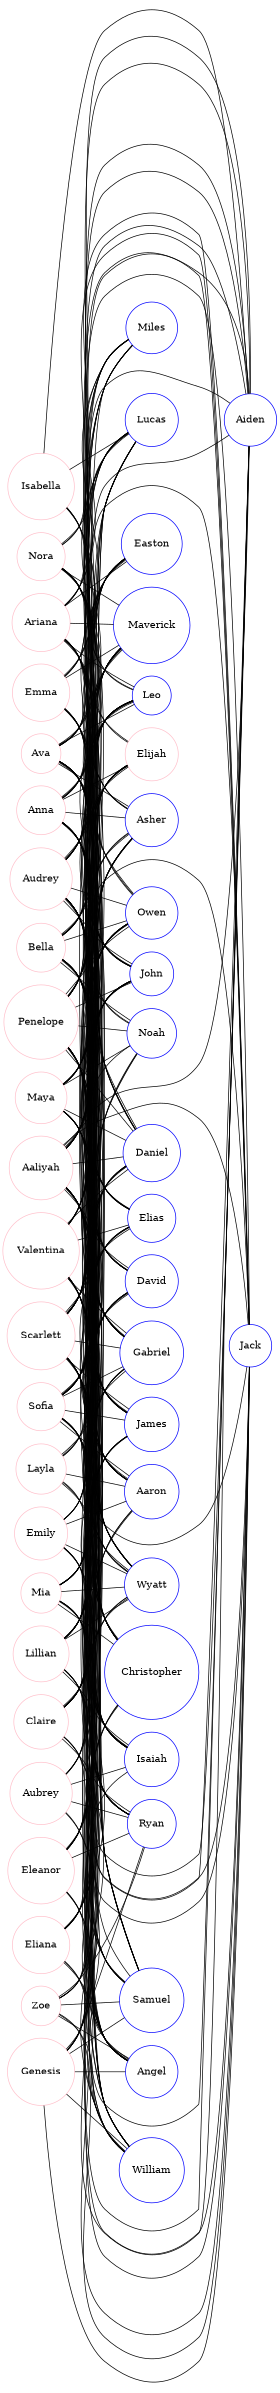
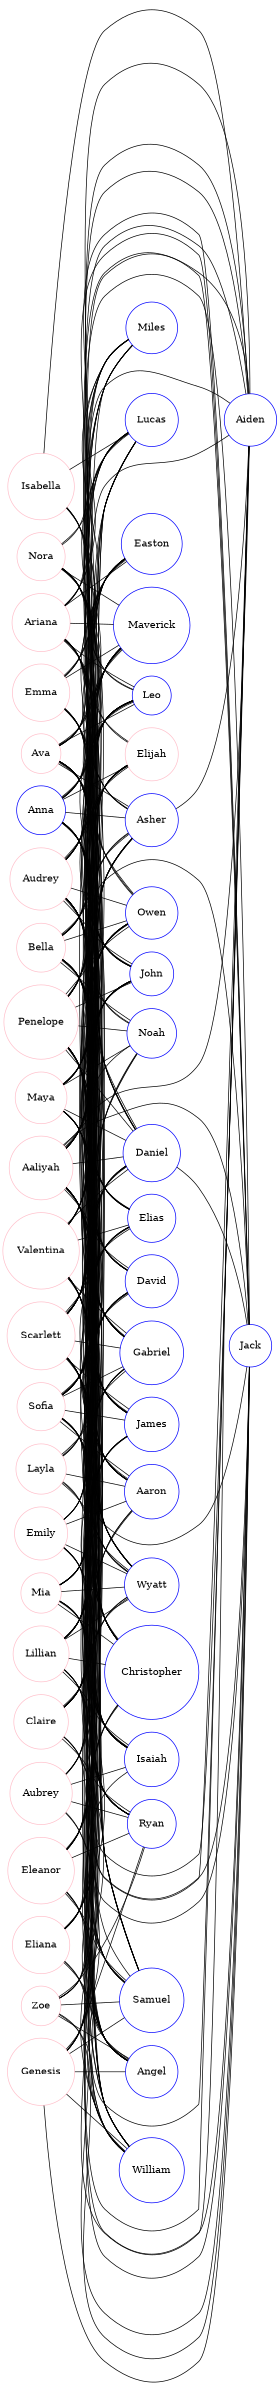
edge "Aiden" -- "Nora": now "Aiden" -- "Asher"
edge "Penelope" -- "Jack": now "Daniel" -- "Jack"
node "Anna": color pink -> blue
edge "Lillian" -- "Christopher": added
edge "Eleanor" -- "Samuel": added
